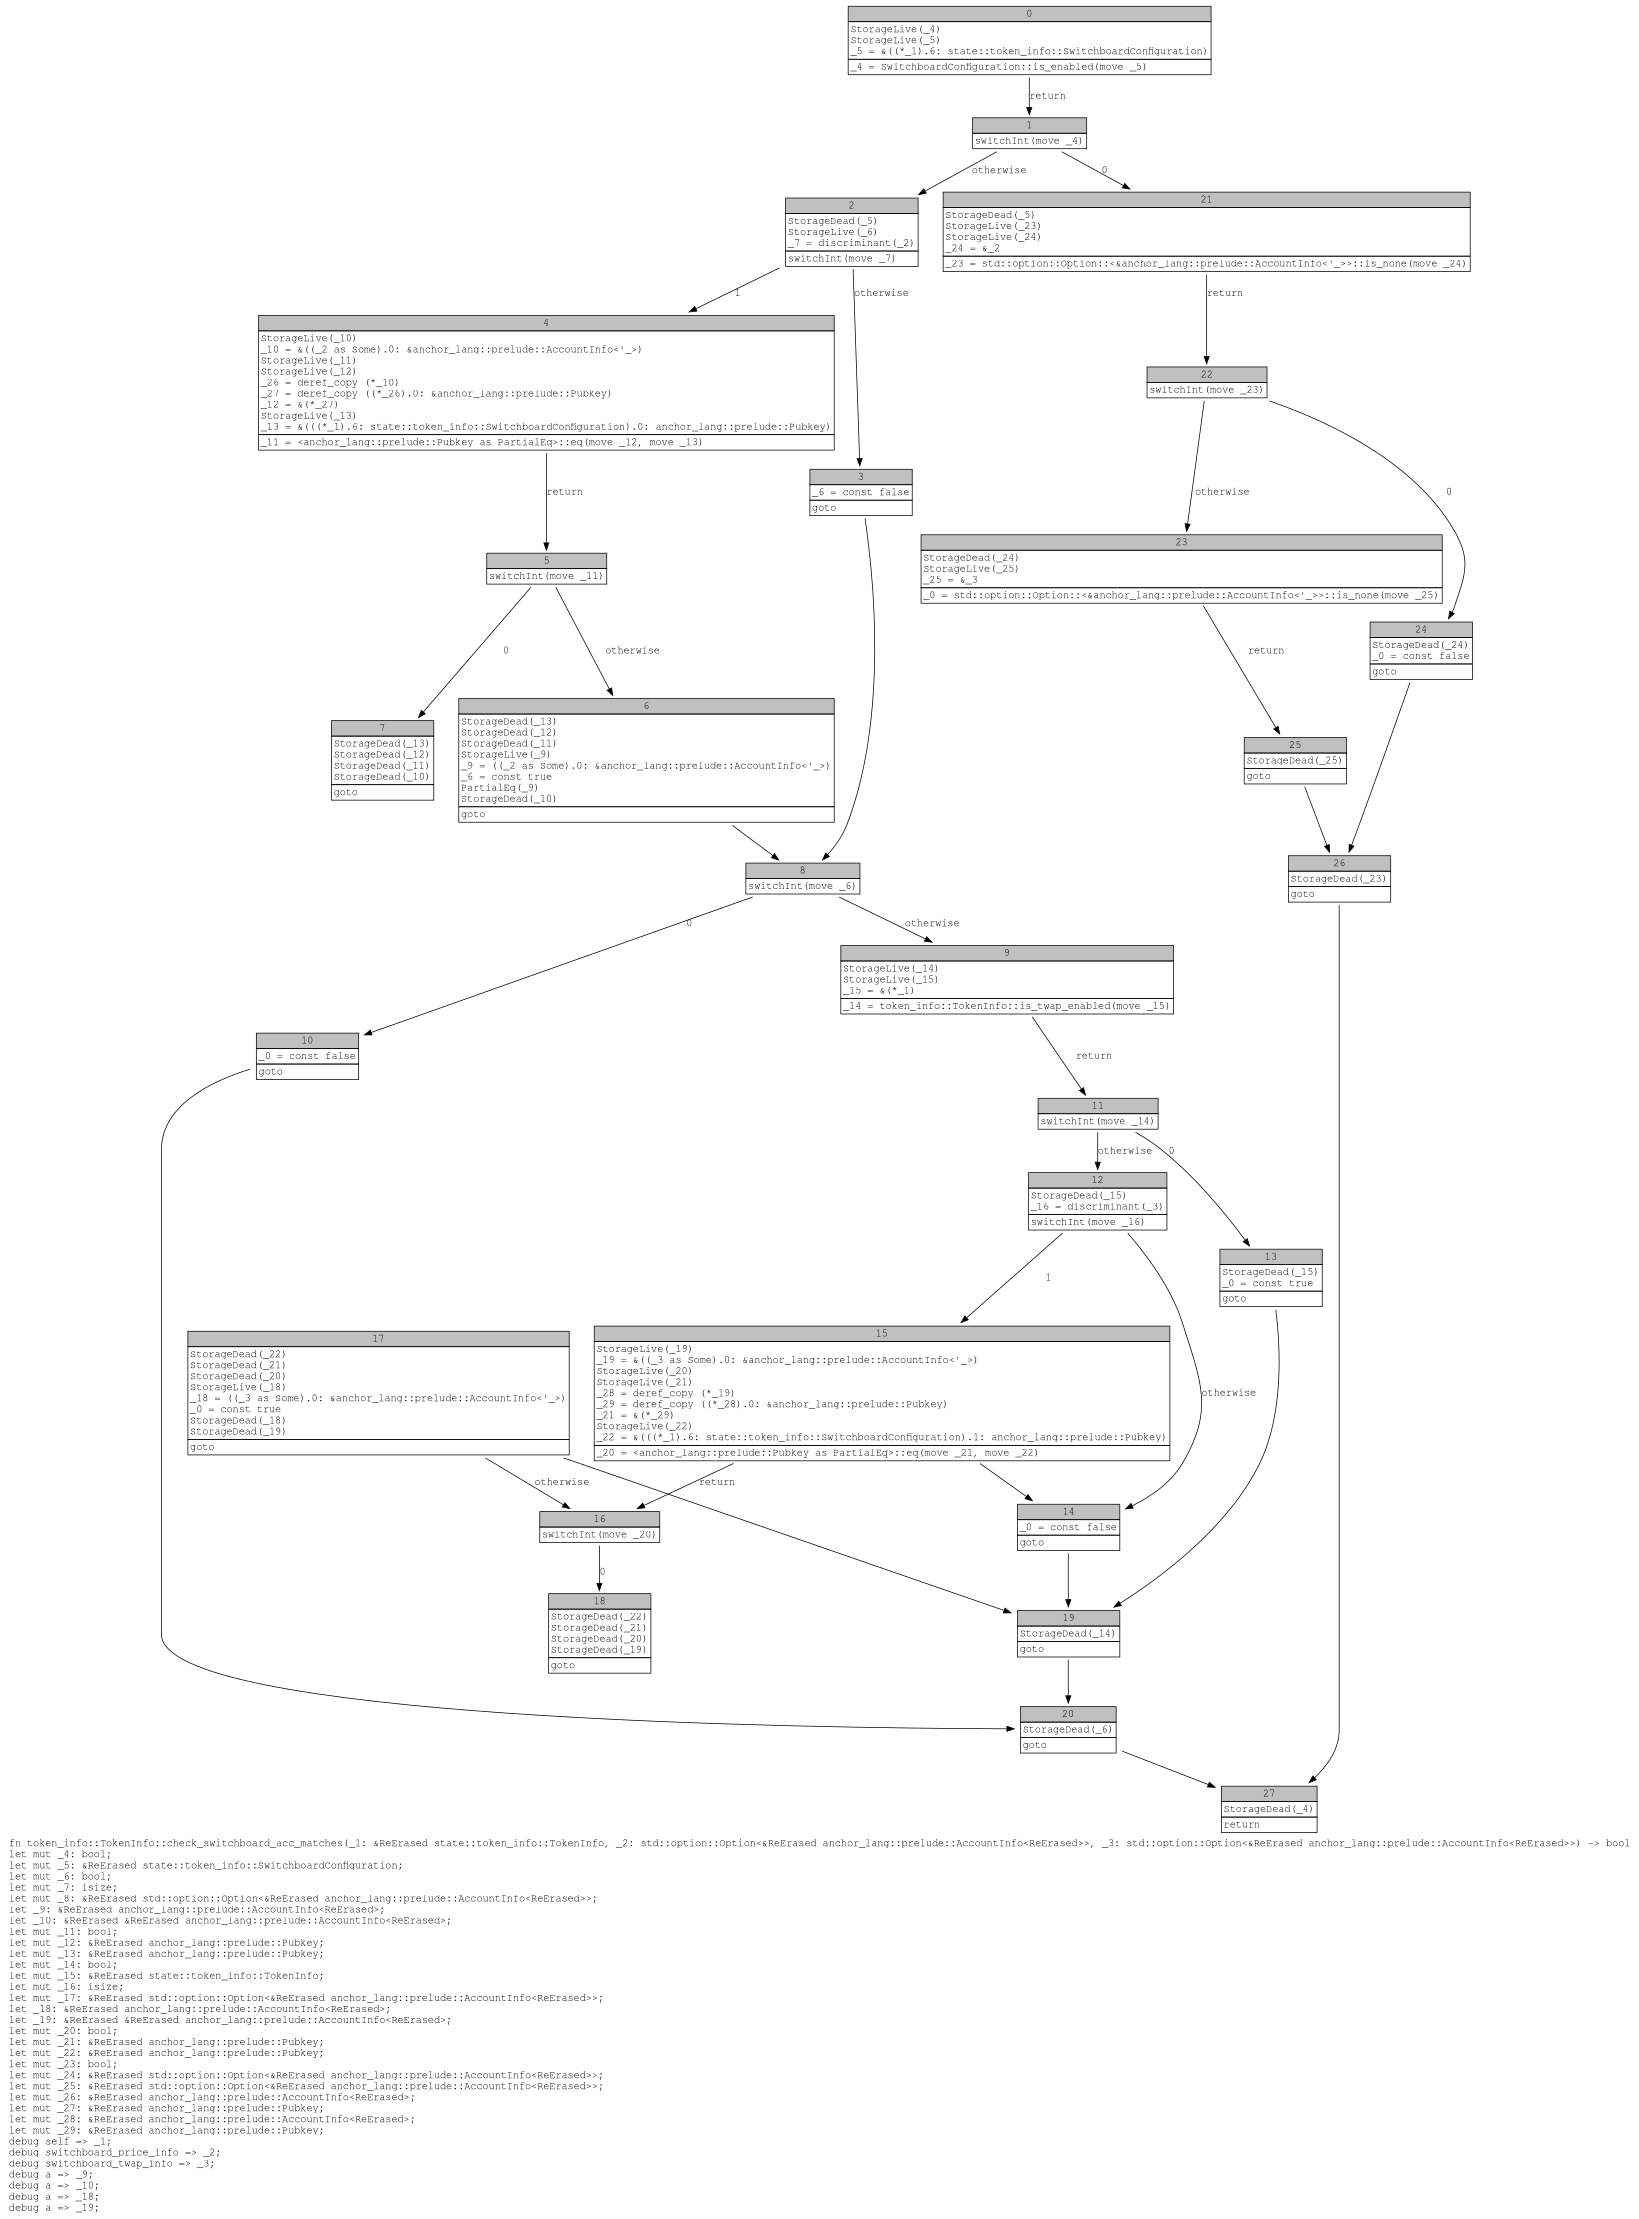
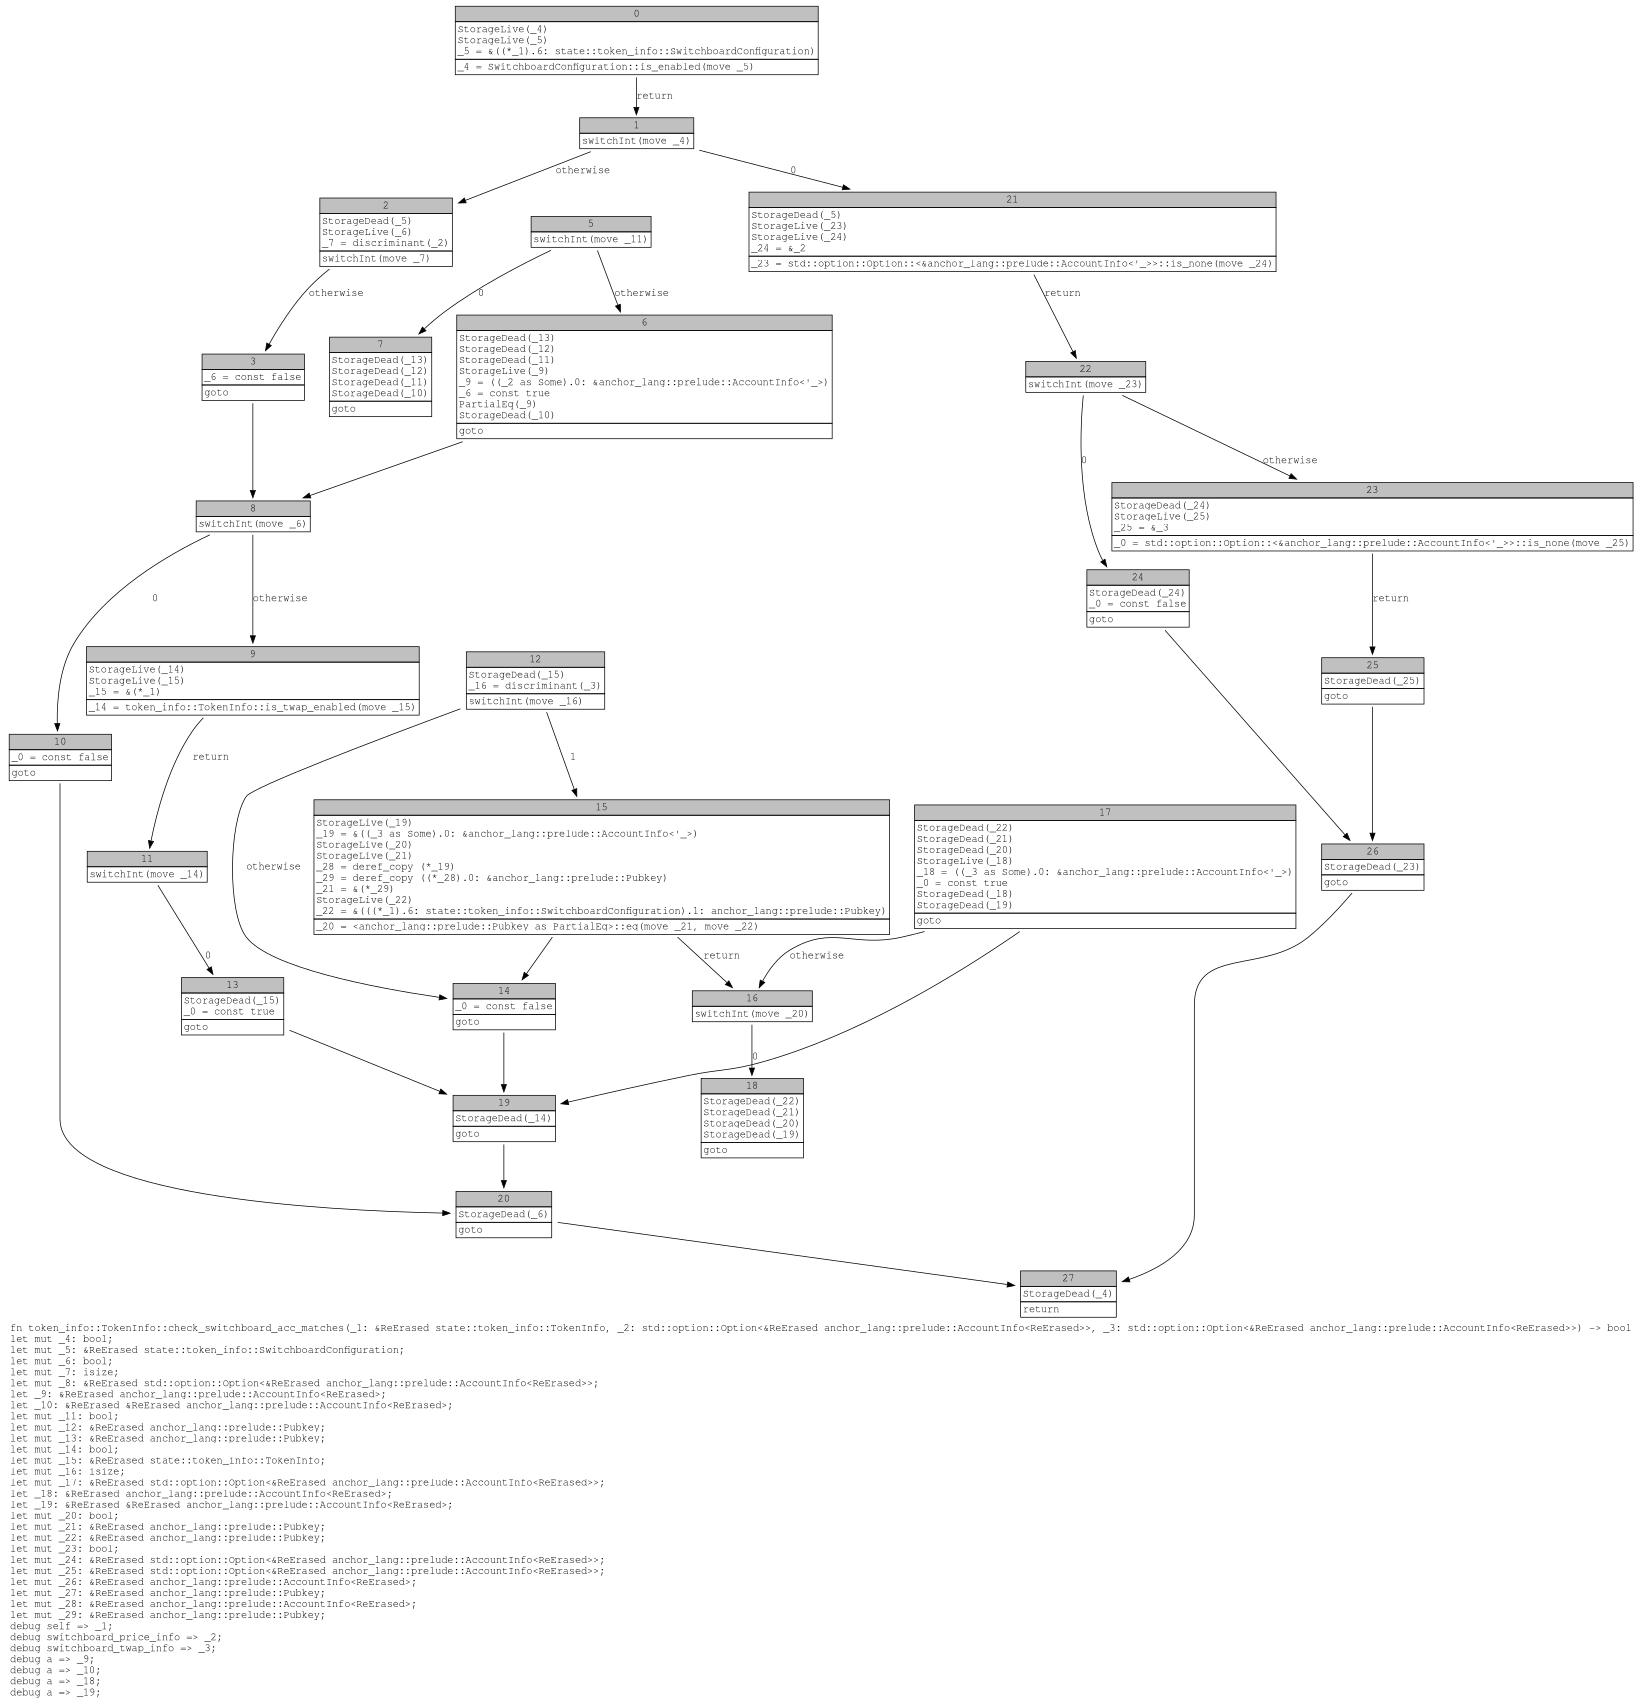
node "4": removed
edge "11" -> "12": removed, label "otherwise"
